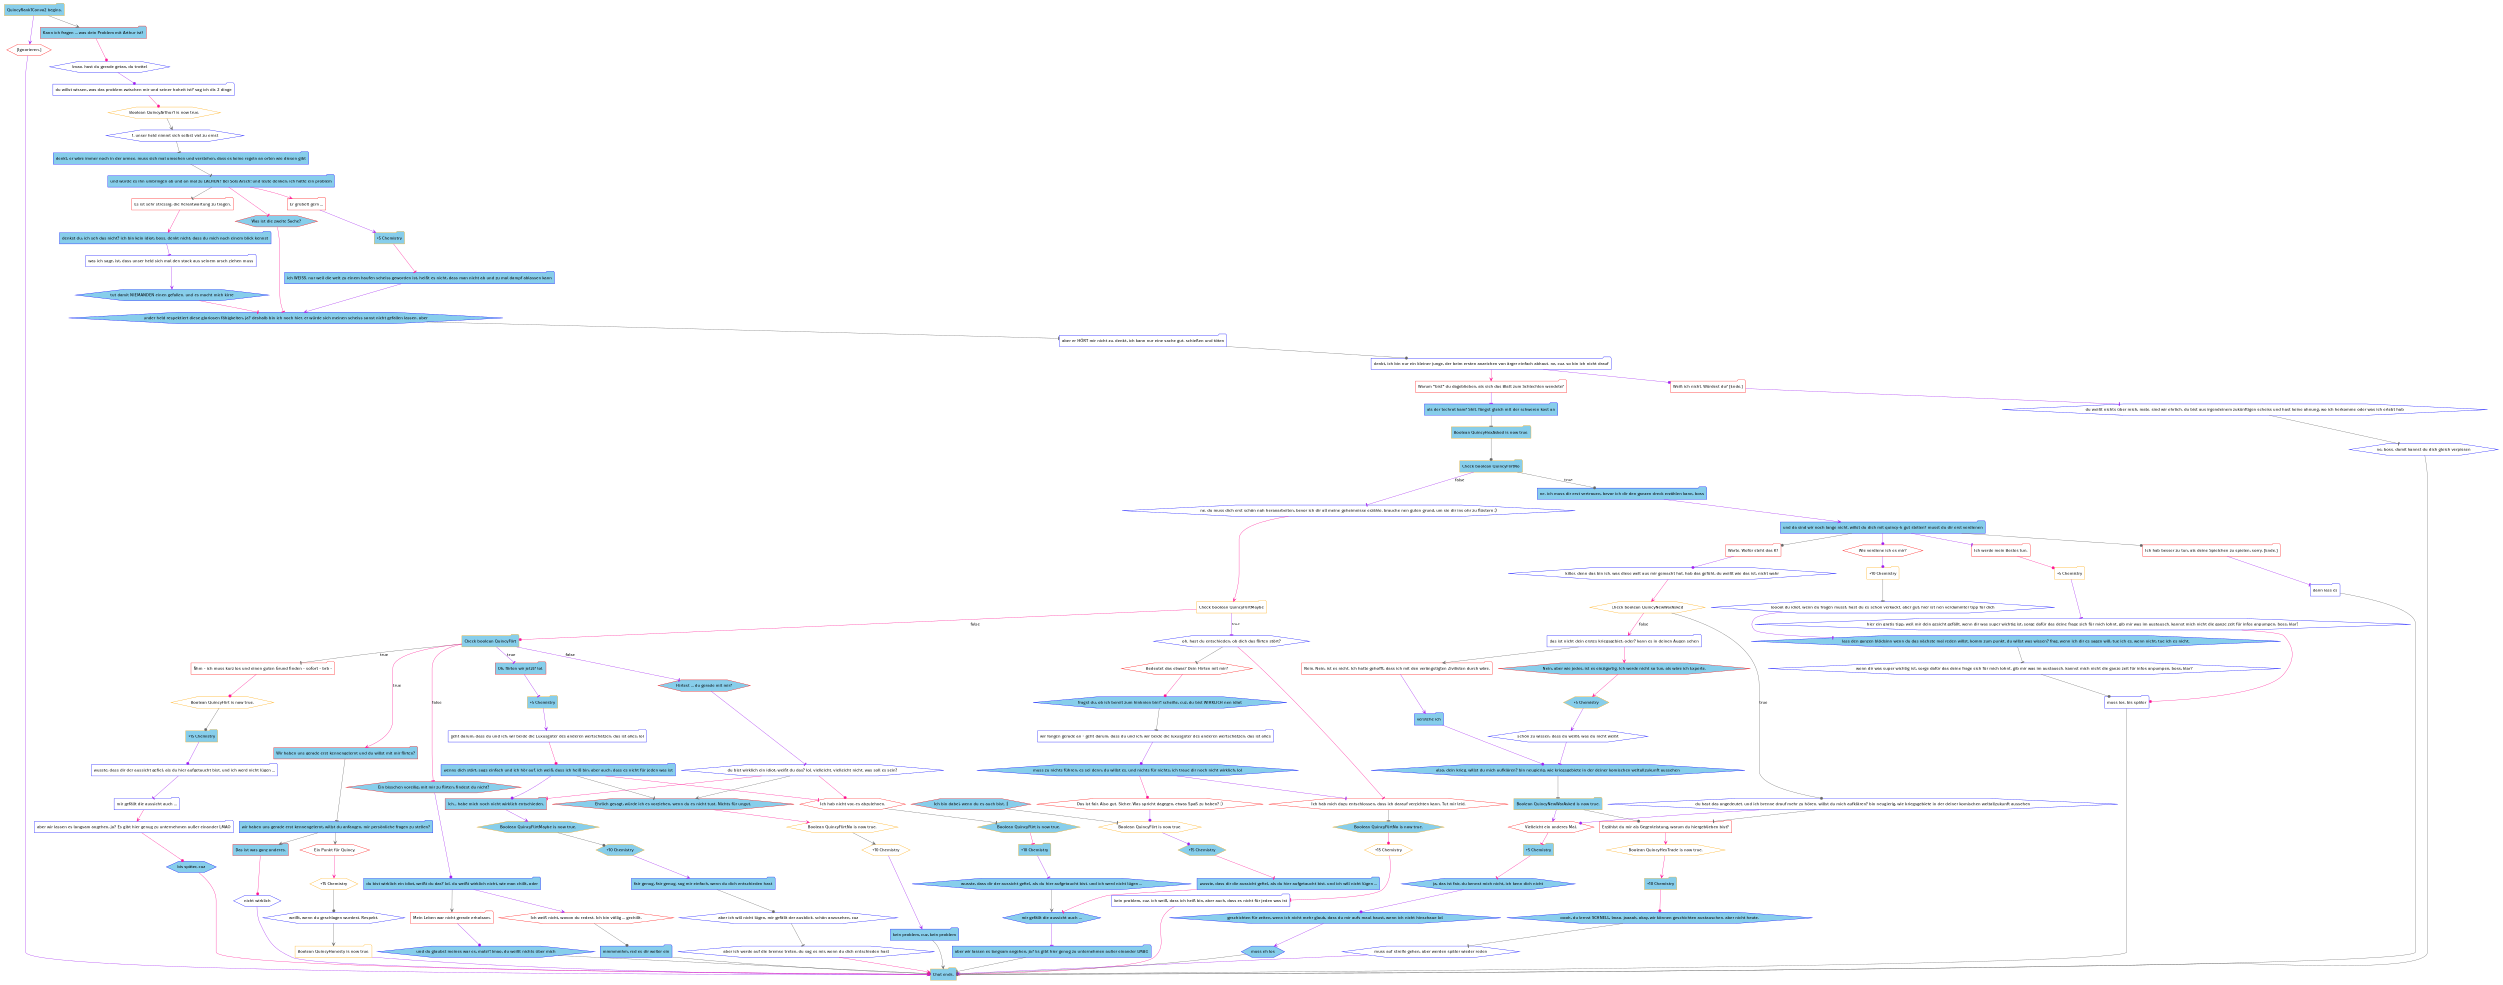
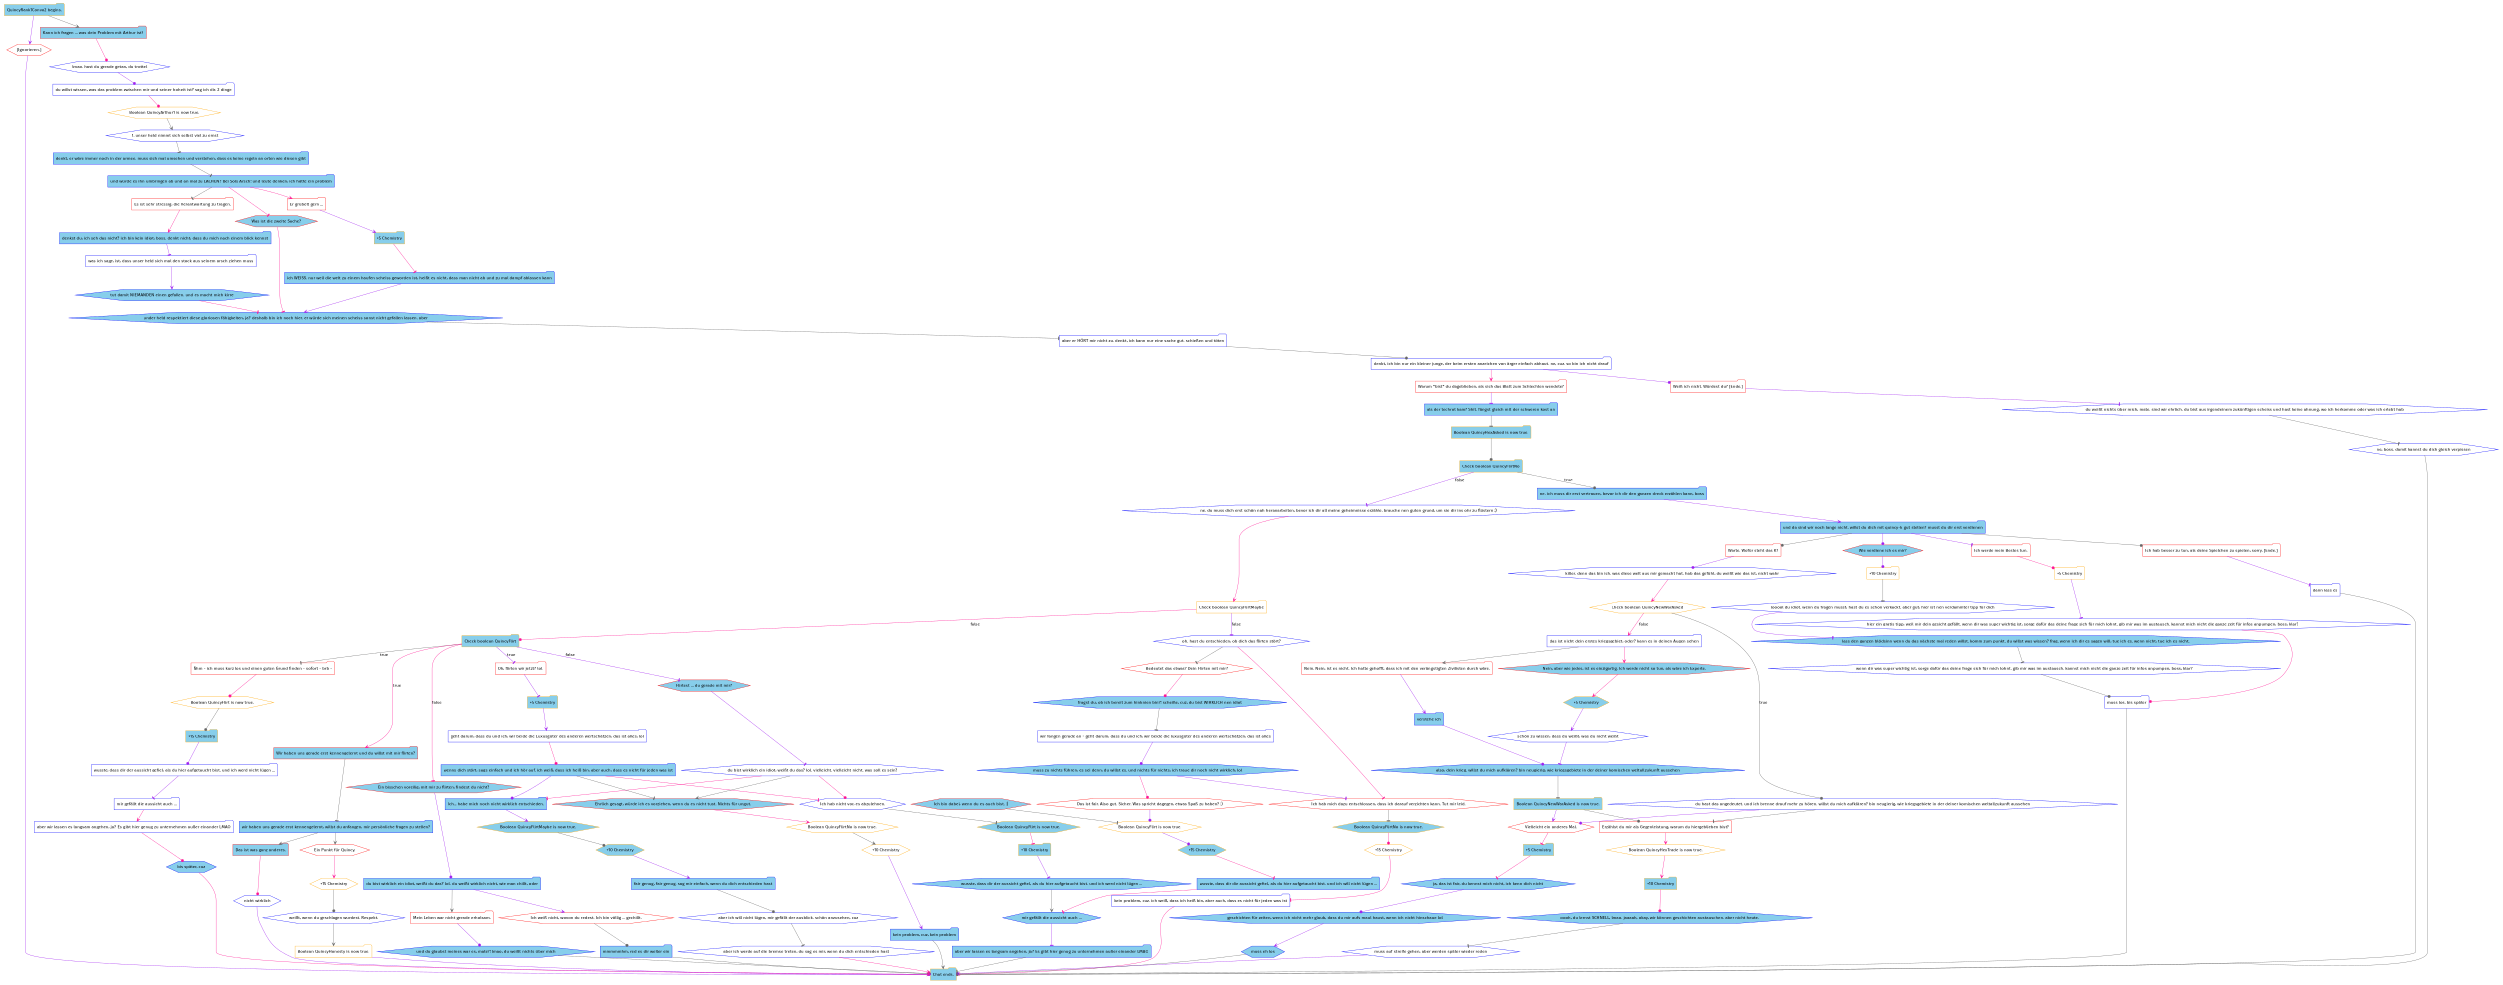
node "Wie verdiene ich es mir?": fillcolor white -> skyblue
edge "Check boolean QuincyFlirtMaybe" -> "oh. hast du entschieden, ob dich das flirten stört?": label "true" -> "false"
node "Oh, flirten wir jetzt? lol.": fillcolor skyblue -> white
node "Ich... habe mich noch nicht wirklich entschieden.": color red -> blue
node "Ich hab nicht vor, es abzulehnen.": color red -> blue
